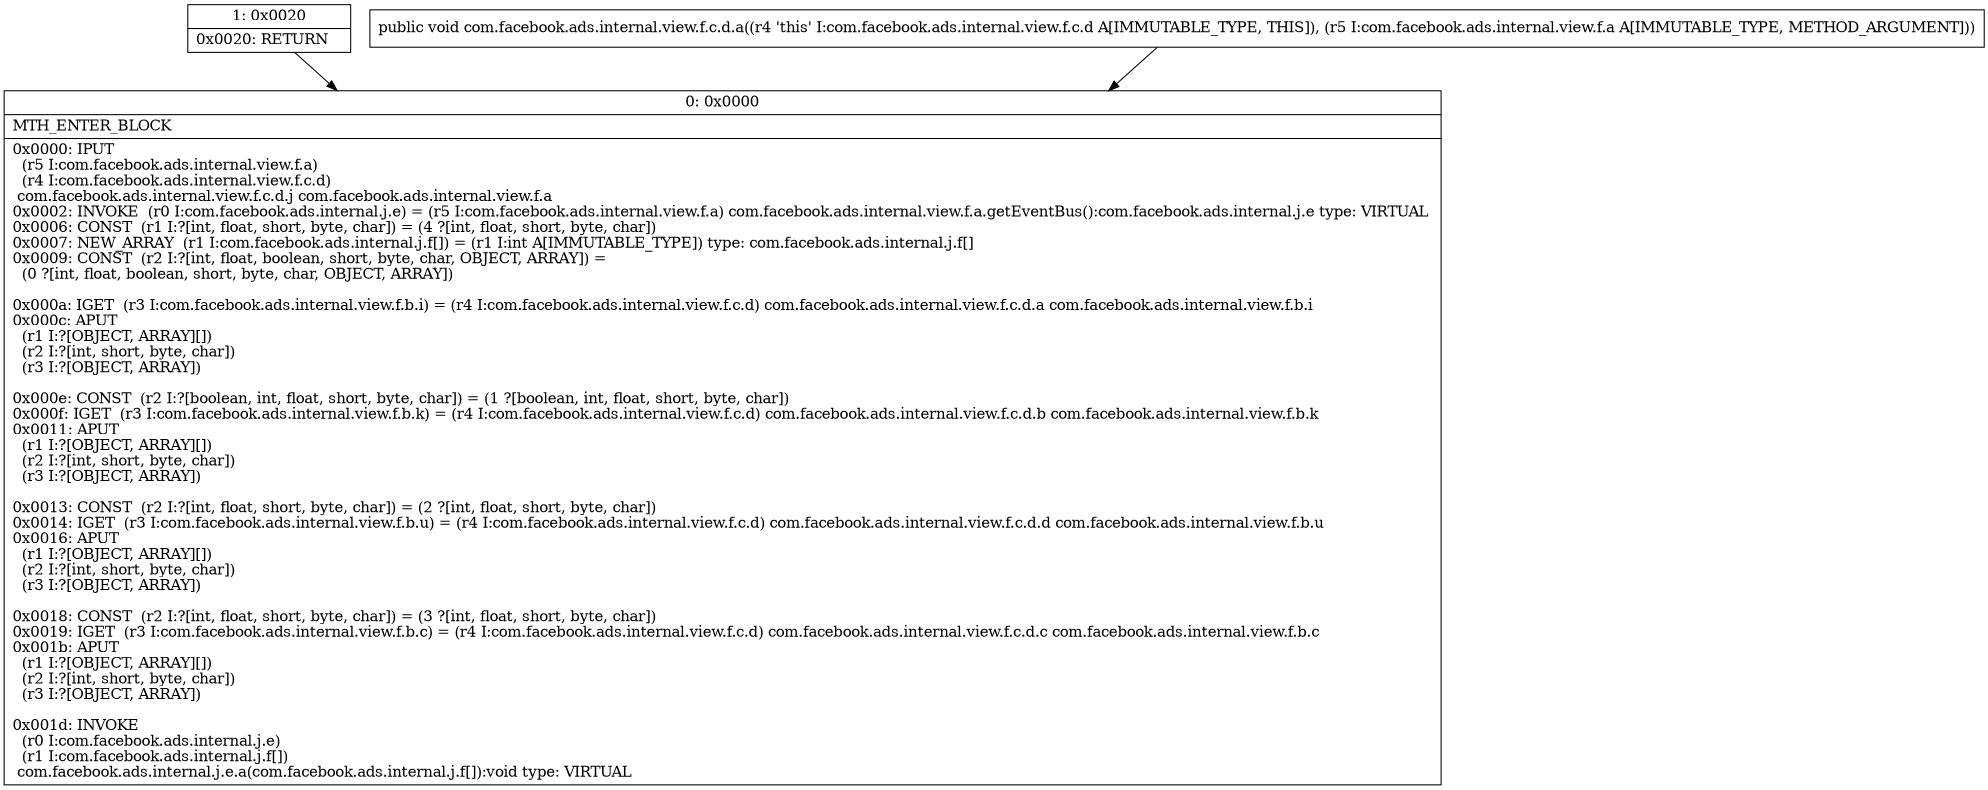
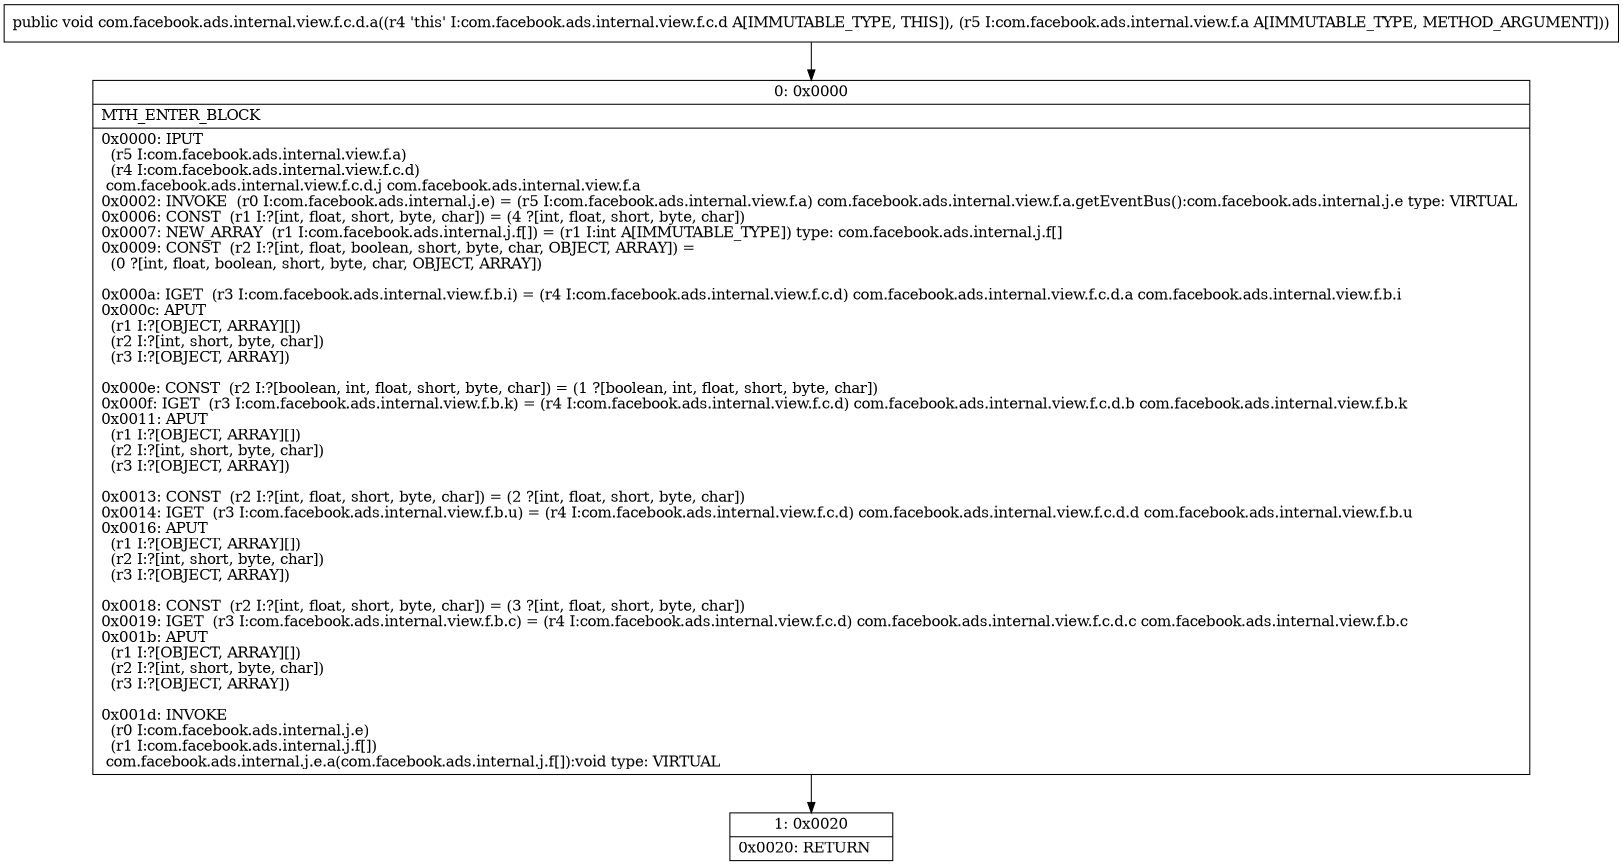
edge "1: 0x0020" -> "0: 0x0000": reversed
